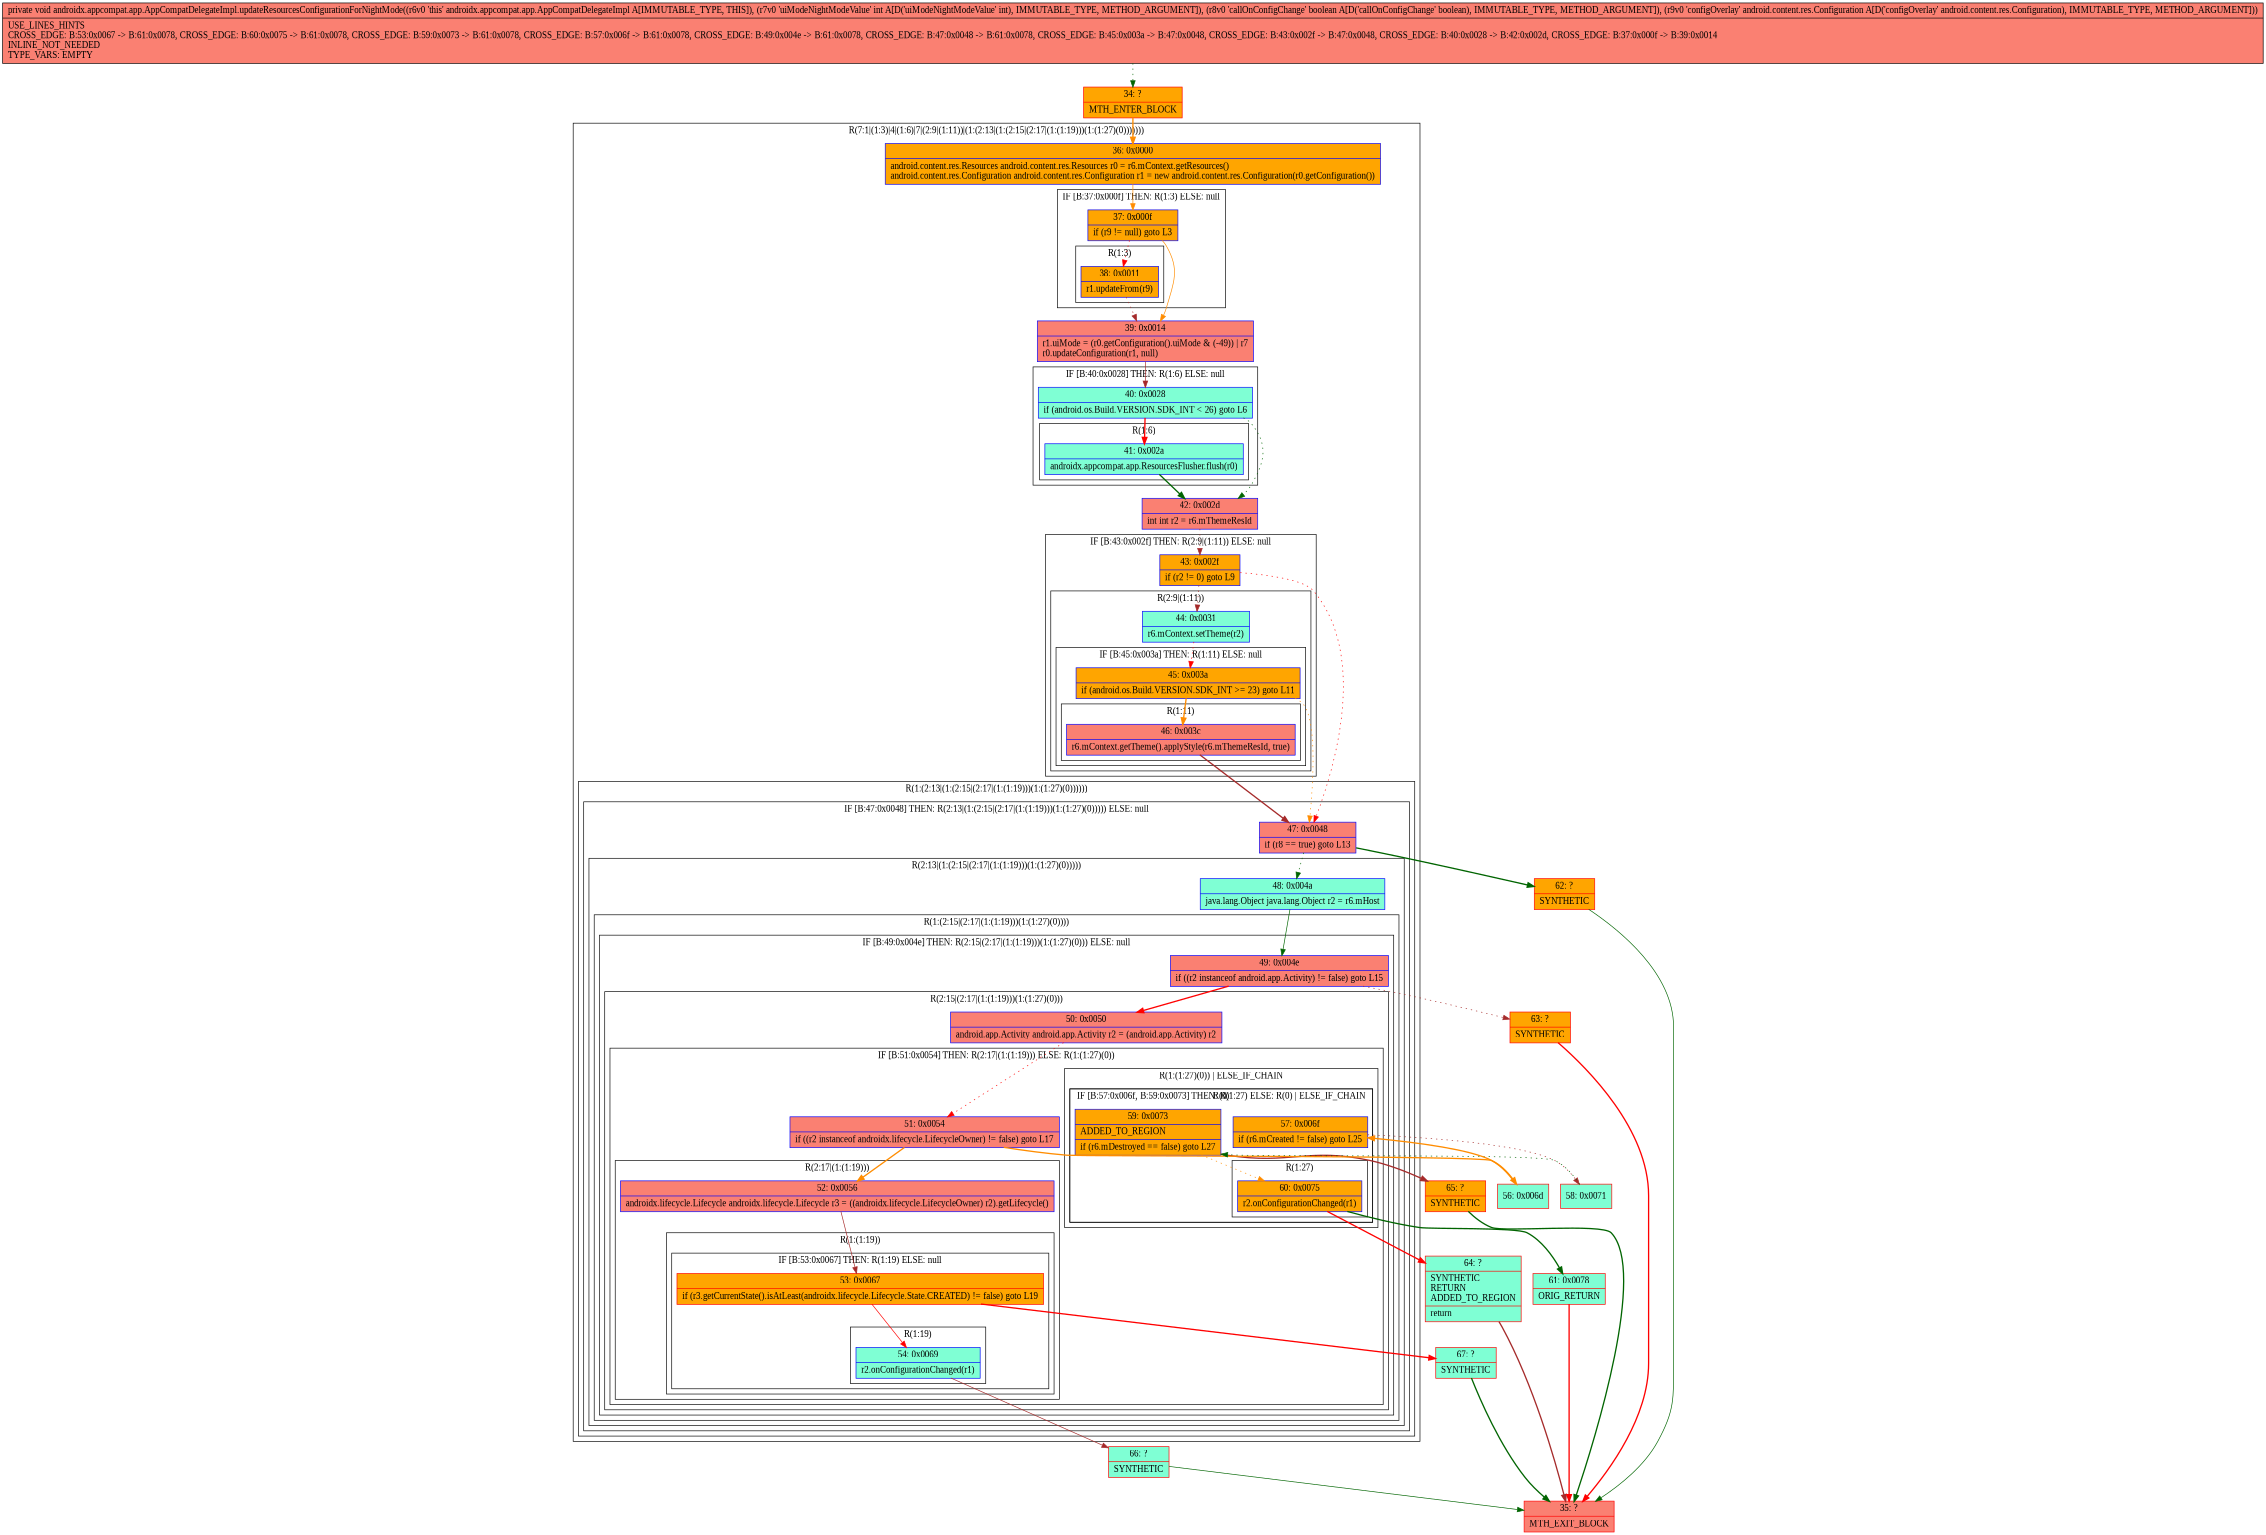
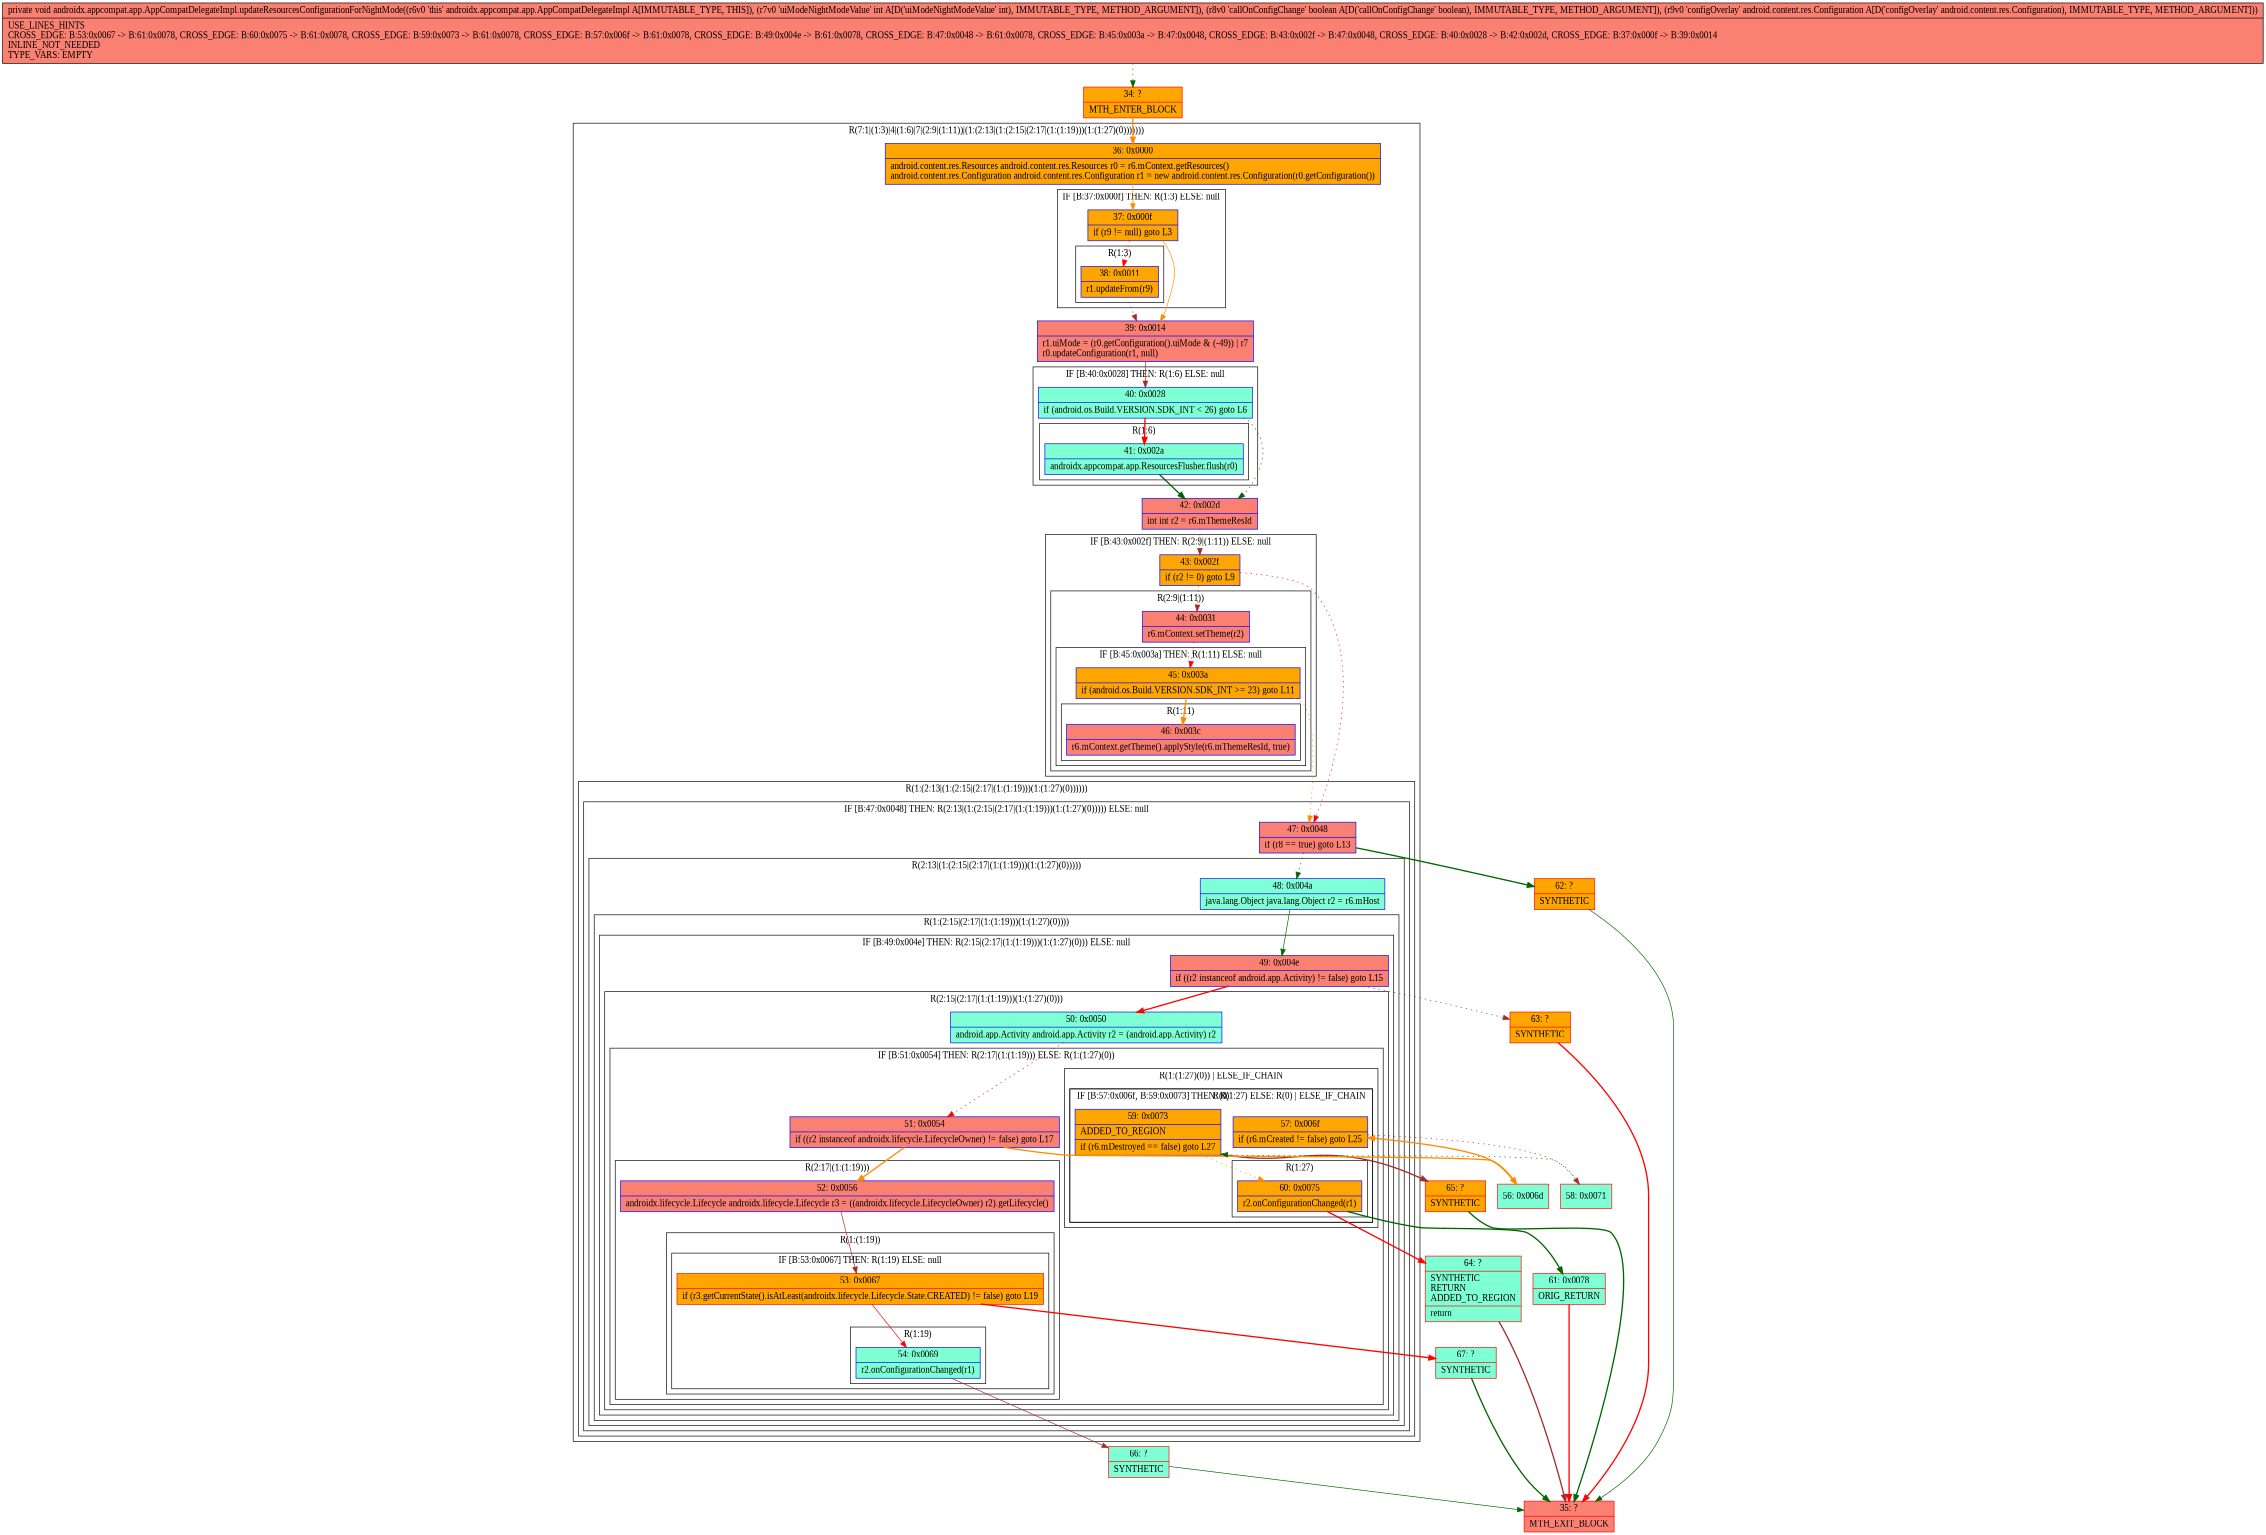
node "44: 0x0031": fillcolor aquamarine -> salmon
edge "46: 0x003c" -> "47: 0x0048": removed
node "50: 0x0050": fillcolor salmon -> aquamarine
